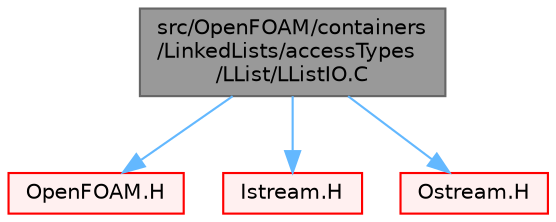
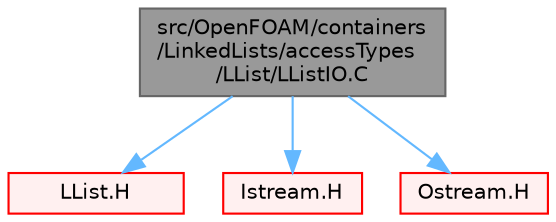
node "OpenFOAM.H": label "OpenFOAM.H" -> "LList.H"
